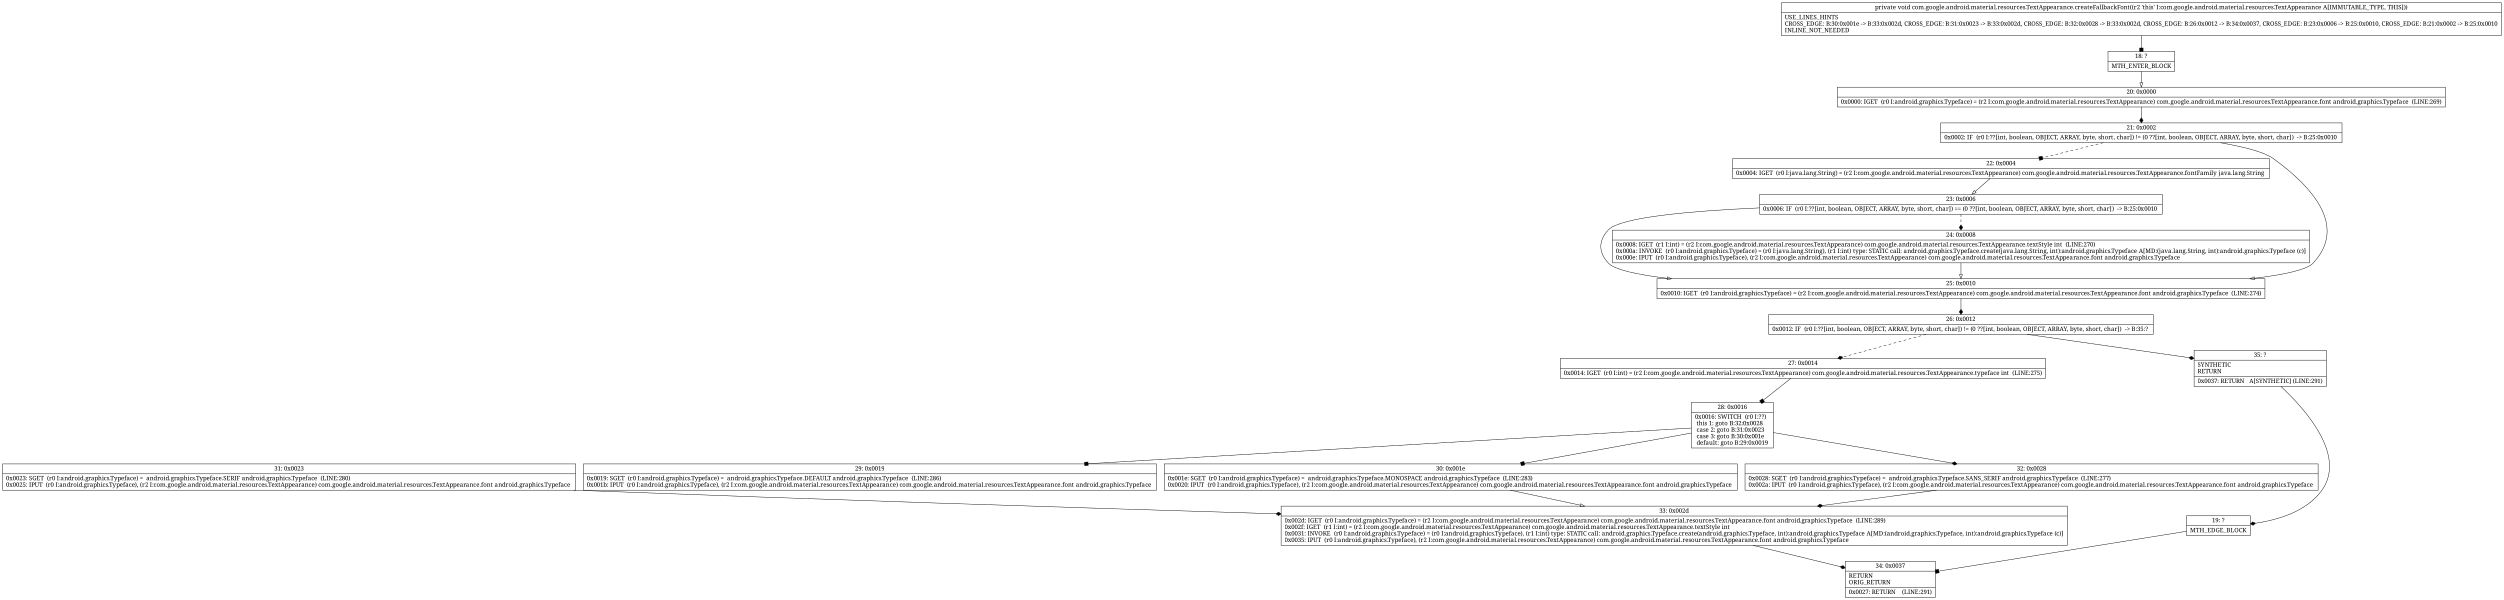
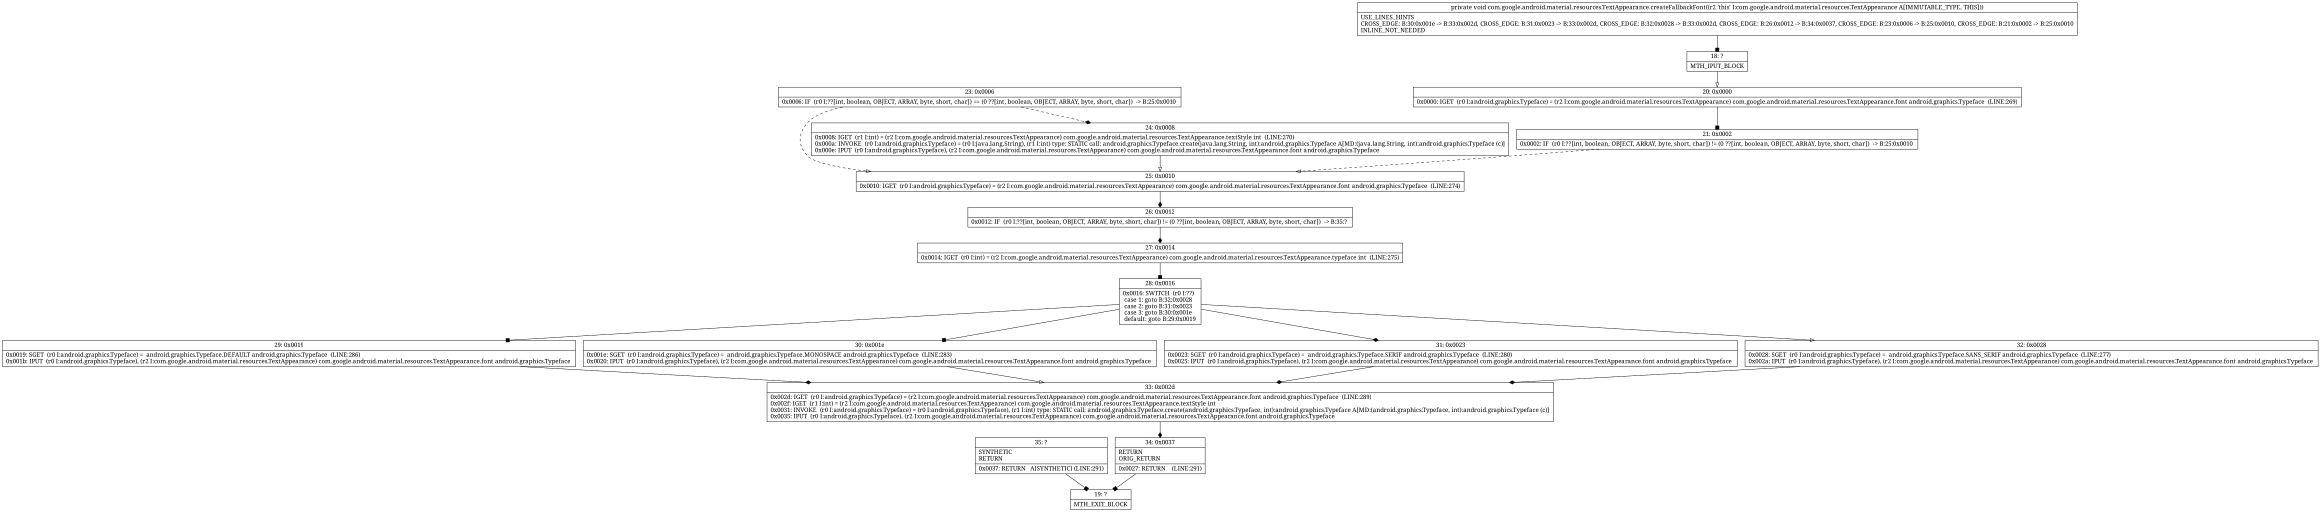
node "18: ?": text "MTH_ENTER_BLOCK" -> "MTH_IPUT_BLOCK"
edge "20: 0x0000" -> "21: 0x0002": arrowhead diamond -> box
node "22: 0x0004": removed
edge "21: 0x0002" -> "25: 0x0010": style solid -> dashed
edge "23: 0x0006" -> "25: 0x0010": style solid -> dashed
edge "28: 0x0016" -> "31: 0x0023": added
edge "26: 0x0012" -> "27: 0x0014": style dashed -> solid
edge "26: 0x0012" -> "35: ?": removed
edge "29: 0x0019" -> "33: 0x002d": added
node "28: 0x0016": text "this 1: goto B:32:0x0028" -> "case 1: goto B:32:0x0028"
edge "28: 0x0016" -> "32: 0x0028": arrowhead diamond -> onormal
edge "35: ?" -> "19: ?": arrowhead diamond -> box
node "19: ?": text "MTH_EDGE_BLOCK" -> "MTH_EXIT_BLOCK"
edge "19: ?" -> "34: 0x0037": reversed
